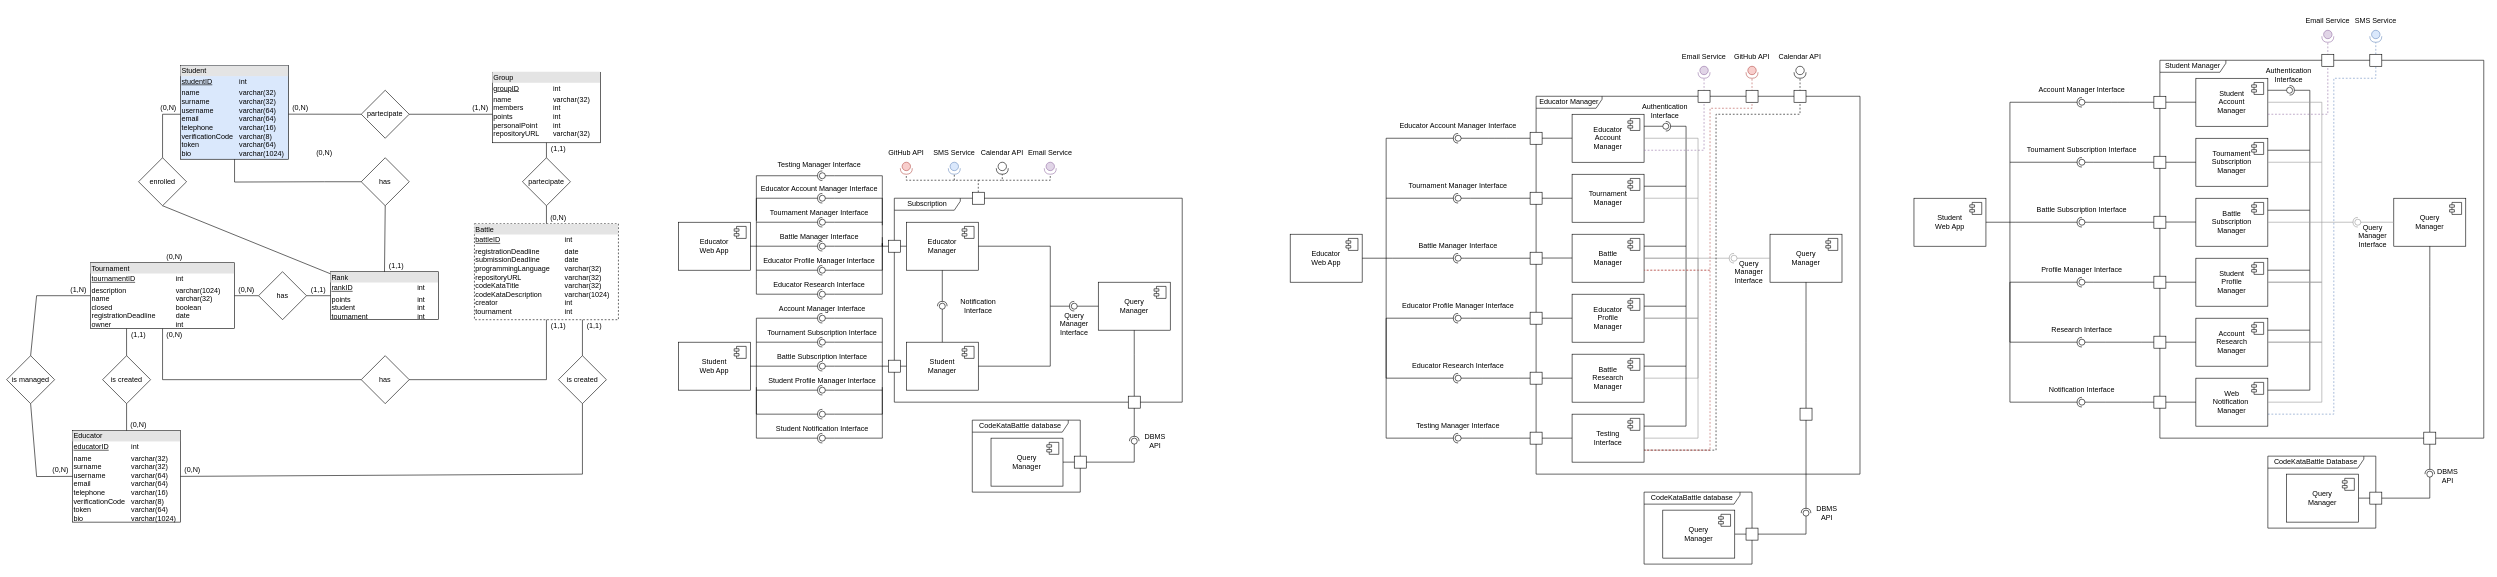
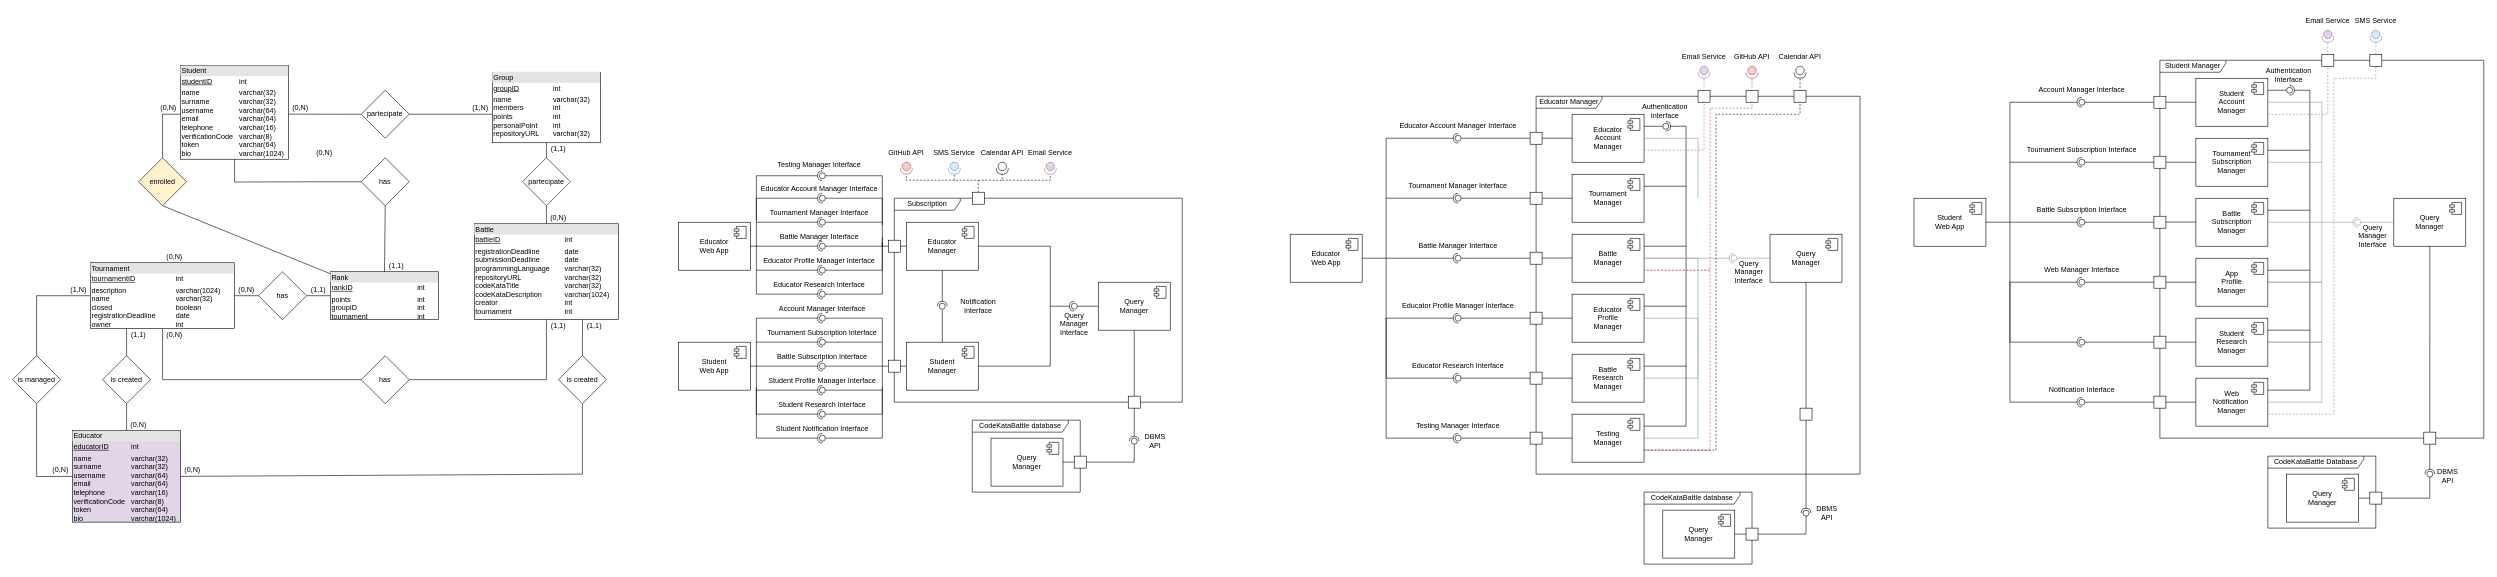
node "Student studentID int name surname username email telephone verificationCode token bio varchar(32) varchar(32) varchar(64) varchar(64) varchar(16) varchar(8) varchar(64) varchar(1024)": fillcolor #dae8fc -> #ffffff
node "enrolled": fillcolor #ffffff -> #fff2cc
edge "Tournament Manager" -- "Educator Profile Manager": removed
node "Profile Manager Interface": label "Profile Manager Interface" -> "Web Manager Interface"
node "Battle battleID int registrationDeadline submissionDeadline programmingLanguage repositoryURL codeKataTitlecodeKataDescription creator tournament date date varchar(32) varchar(32) varchar(32)varchar(1024) int int": style dashed -> solid
node "Student Profile Manager": label "Student Profile Manager" -> "App Profile Manager"
node "Rank rankID int points student tournament int int int": label "Rank rankID int points student tournament int int int" -> "Rank rankID int points groupID tournament int int int"
node "Research Interface": removed
node "Account Research Manager": label "Account Research Manager" -> "Student Research Manager"
node "is managed": moved (30, 380) -> (36, 380)
node "Student Research Interface": added
node "Testing Interface": label "Testing Interface" -> "Testing Manager"
node "Educator educatorID int name surname username email telephone verificationCodetokenbio varchar(32) varchar(32) varchar(64) varchar(64) varchar(16) varchar(8)varchar(64)varchar(1024)": fillcolor #ffffff -> #e1d5e7
